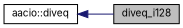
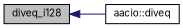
edge "diveq_i128" -> "aacio::diveq": reversed
